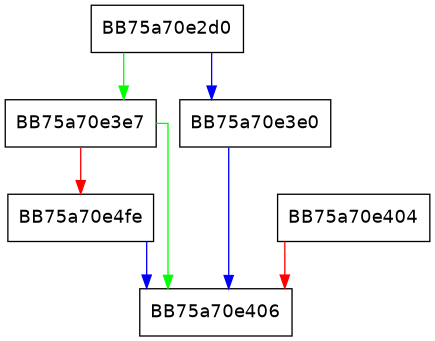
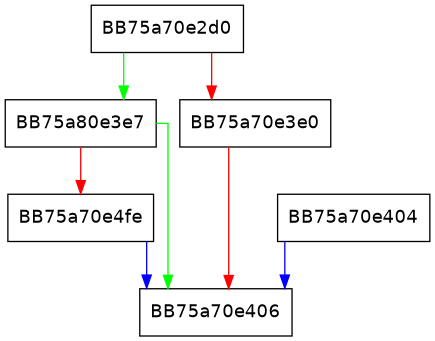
edge "BB75a70e2d0" -> "BB75a70e3e0": color blue -> red
node "BB75a70e3e7": label "BB75a70e3e7" -> "BB75a80e3e7"
edge "BB75a70e3e0" -> "BB75a70e406": color blue -> red
edge "BB75a70e404" -> "BB75a70e406": color red -> blue
